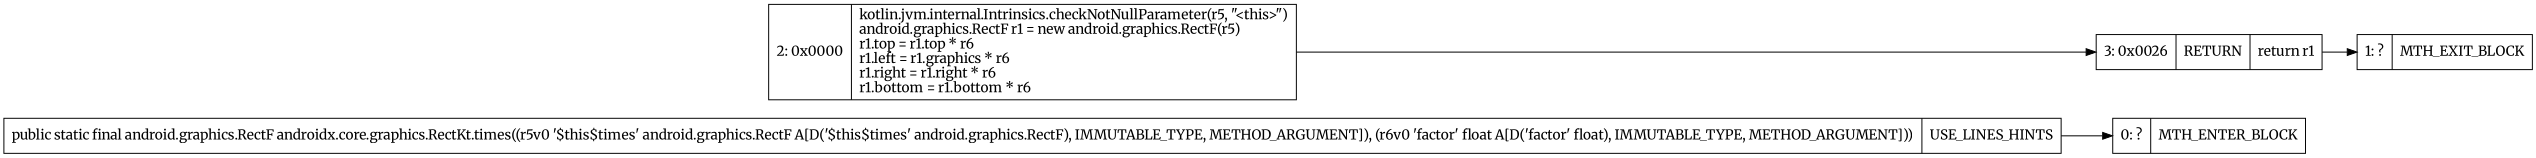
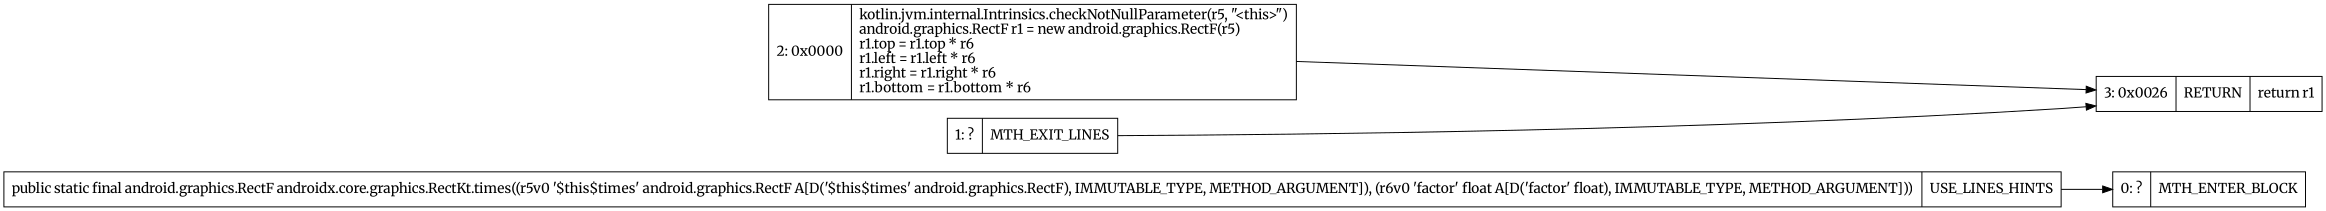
edge "3: 0x0026" -> "1: ?": reversed
node "1: ?": text "MTH_EXIT_BLOCK" -> "MTH_EXIT_LINES"
node "2: 0x0000": text "r1.left = r1.graphics * r6" -> "r1.left = r1.left * r6"
